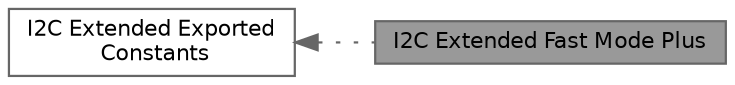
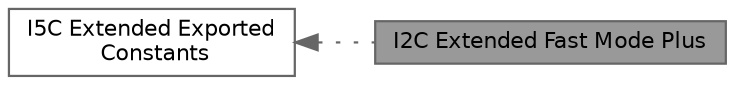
node "I2C Extended Exported Constants": label "I2C Extended Exported Constants" -> "I5C Extended Exported Constants"
